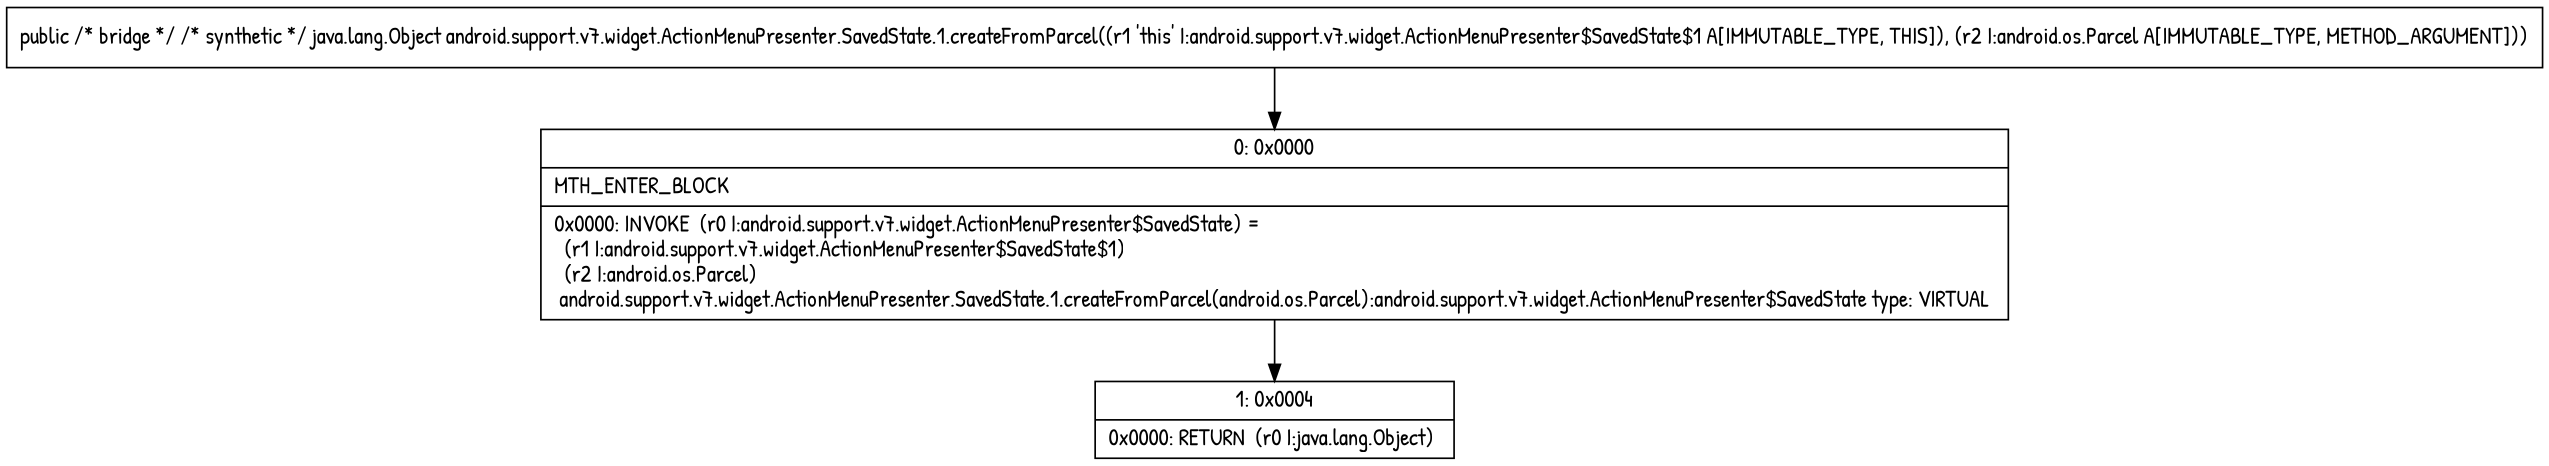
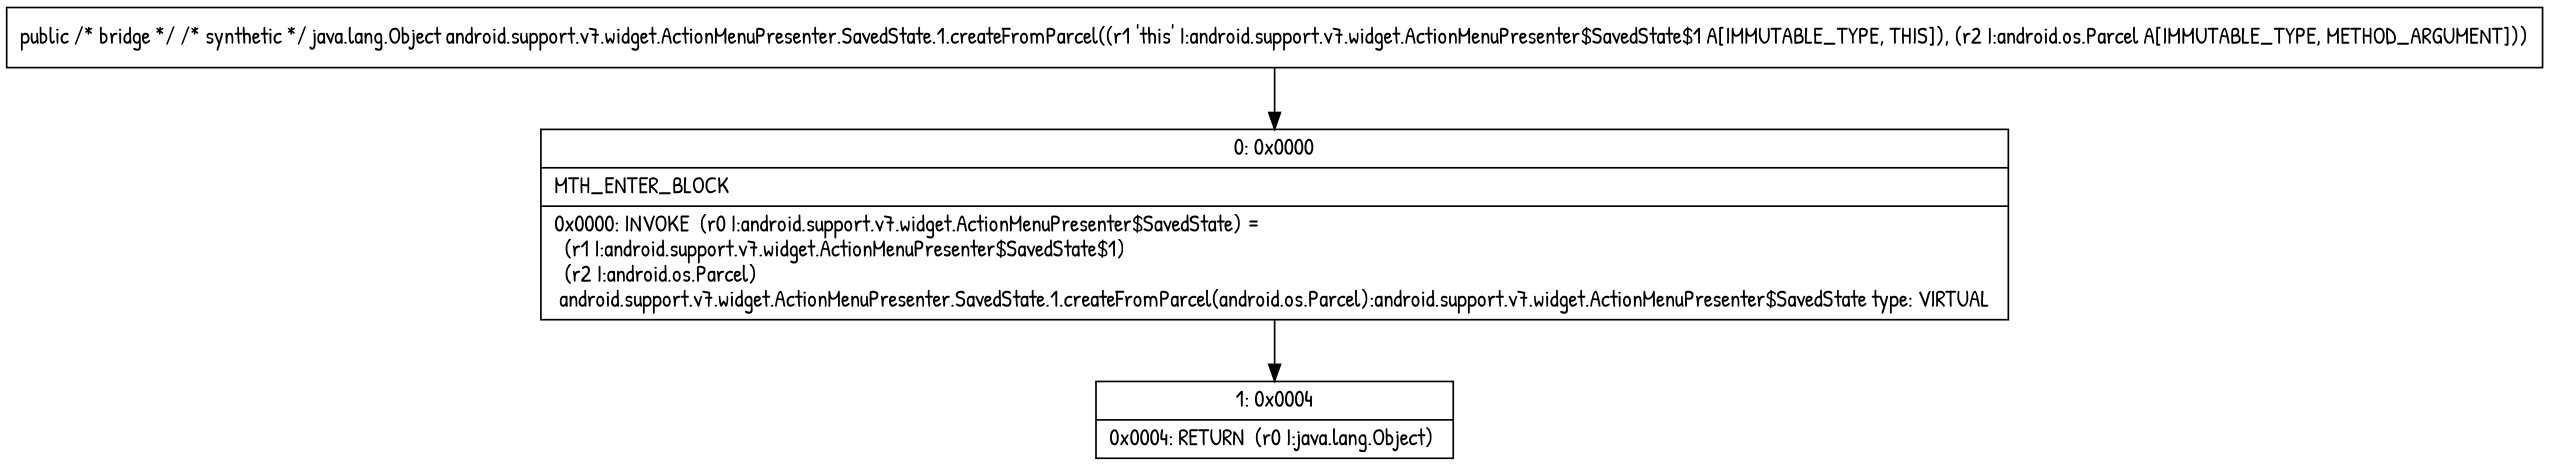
node "1: 0x0004": text "0x0000: RETURN  (r0 I:java.lang.Object)" -> "0x0004: RETURN  (r0 I:java.lang.Object)"
